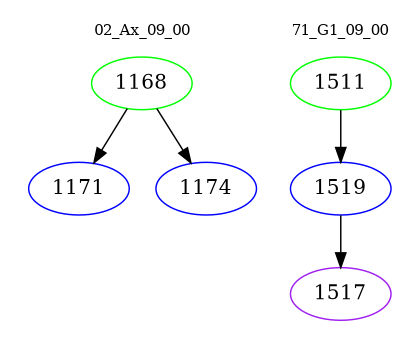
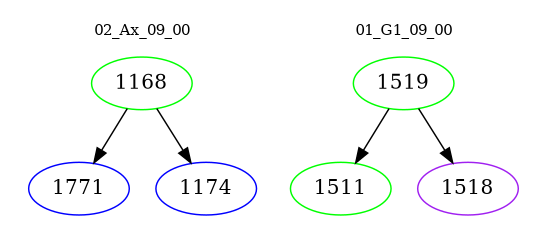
cluster "71_G1_09_00": label "71_G1_09_00" -> "01_G1_09_00"
edge "1511" -> "1519": reversed
node "1171": label "1171" -> "1771"
node "1519": color blue -> green
node "1517": label "1517" -> "1518"
